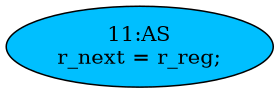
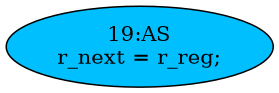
node "11:AS r_next = r_reg;": label "11:AS r_next = r_reg;" -> "19:AS r_next = r_reg;"
